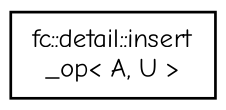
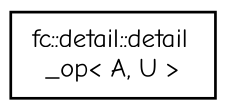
node "fc::detail::insert _op< A, U >": label "fc::detail::insert _op< A, U >" -> "fc::detail::detail _op< A, U >"
